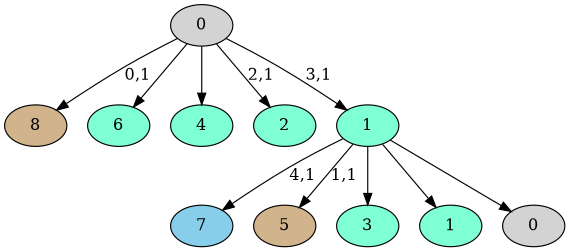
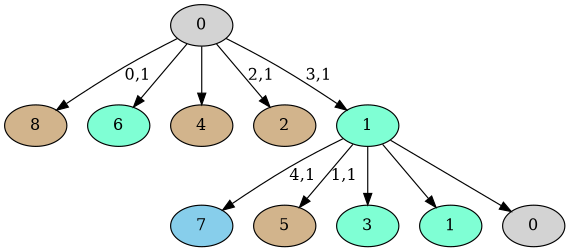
node "4": fillcolor aquamarine -> tan
node "2": fillcolor aquamarine -> tan
